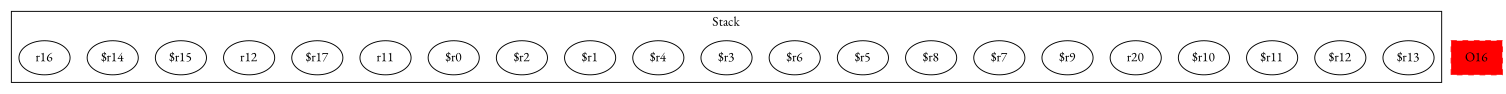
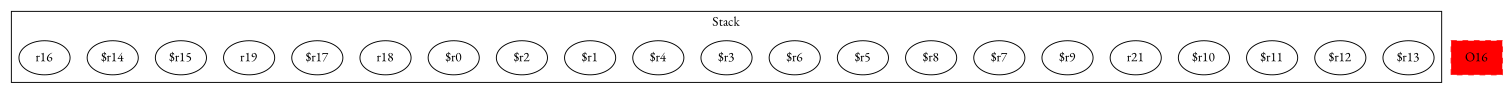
node "r12": label "r12" -> "r19"
node "r11": label "r11" -> "r18"
node "r20": label "r20" -> "r21"
